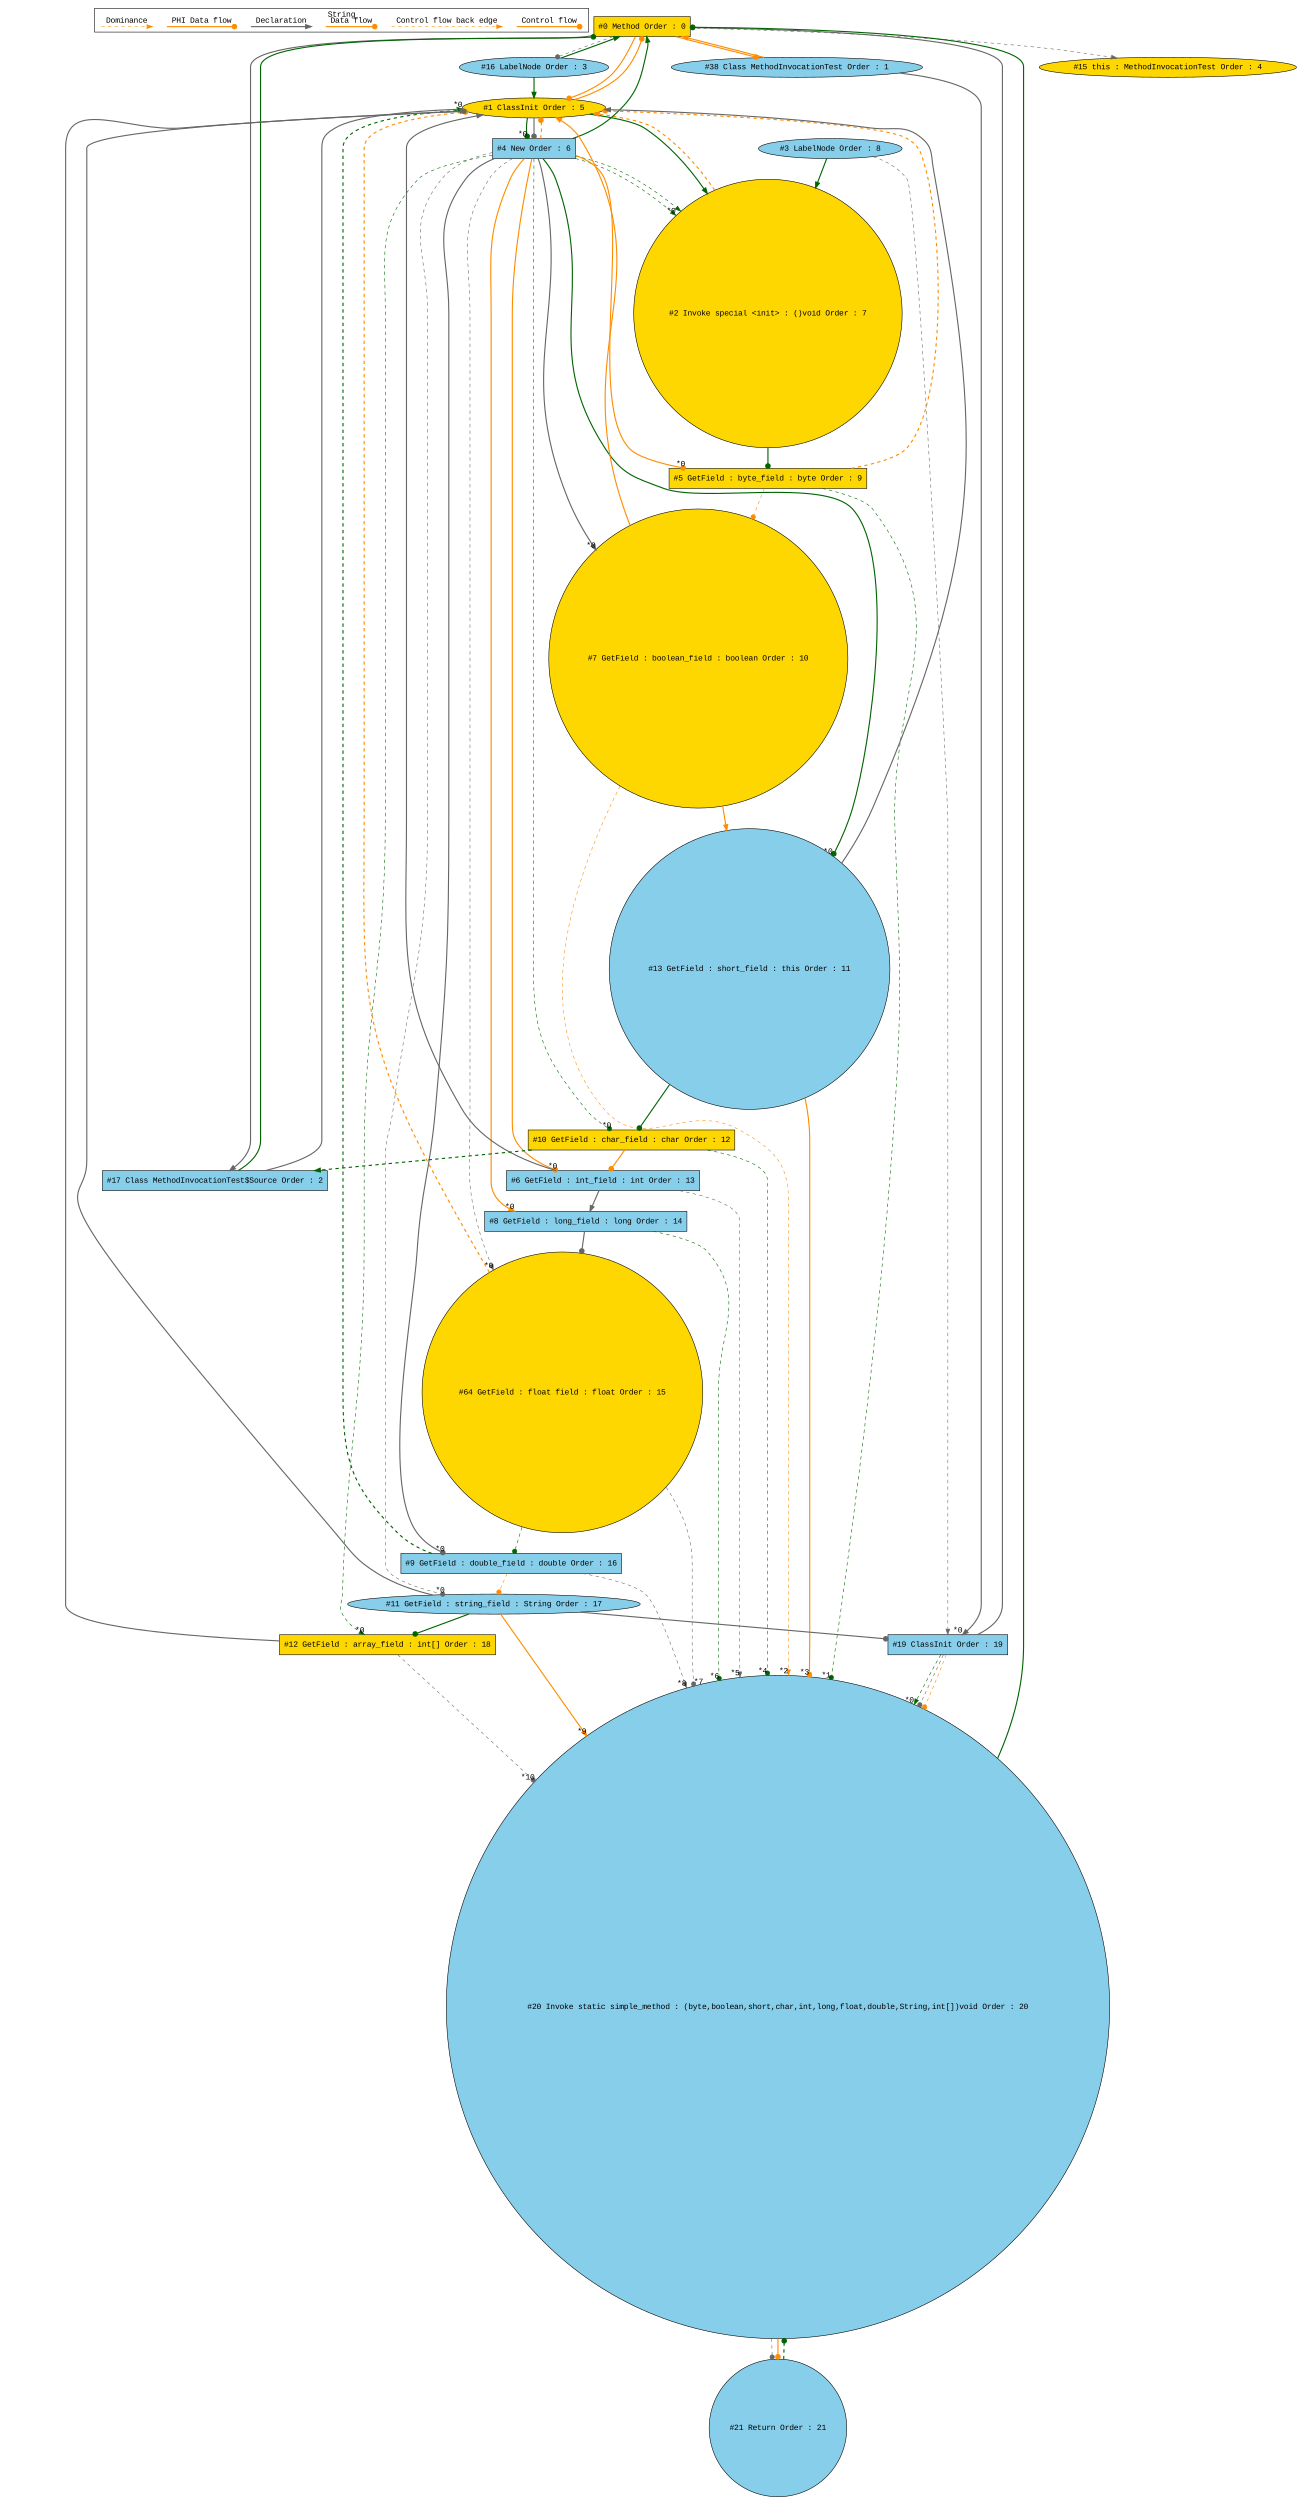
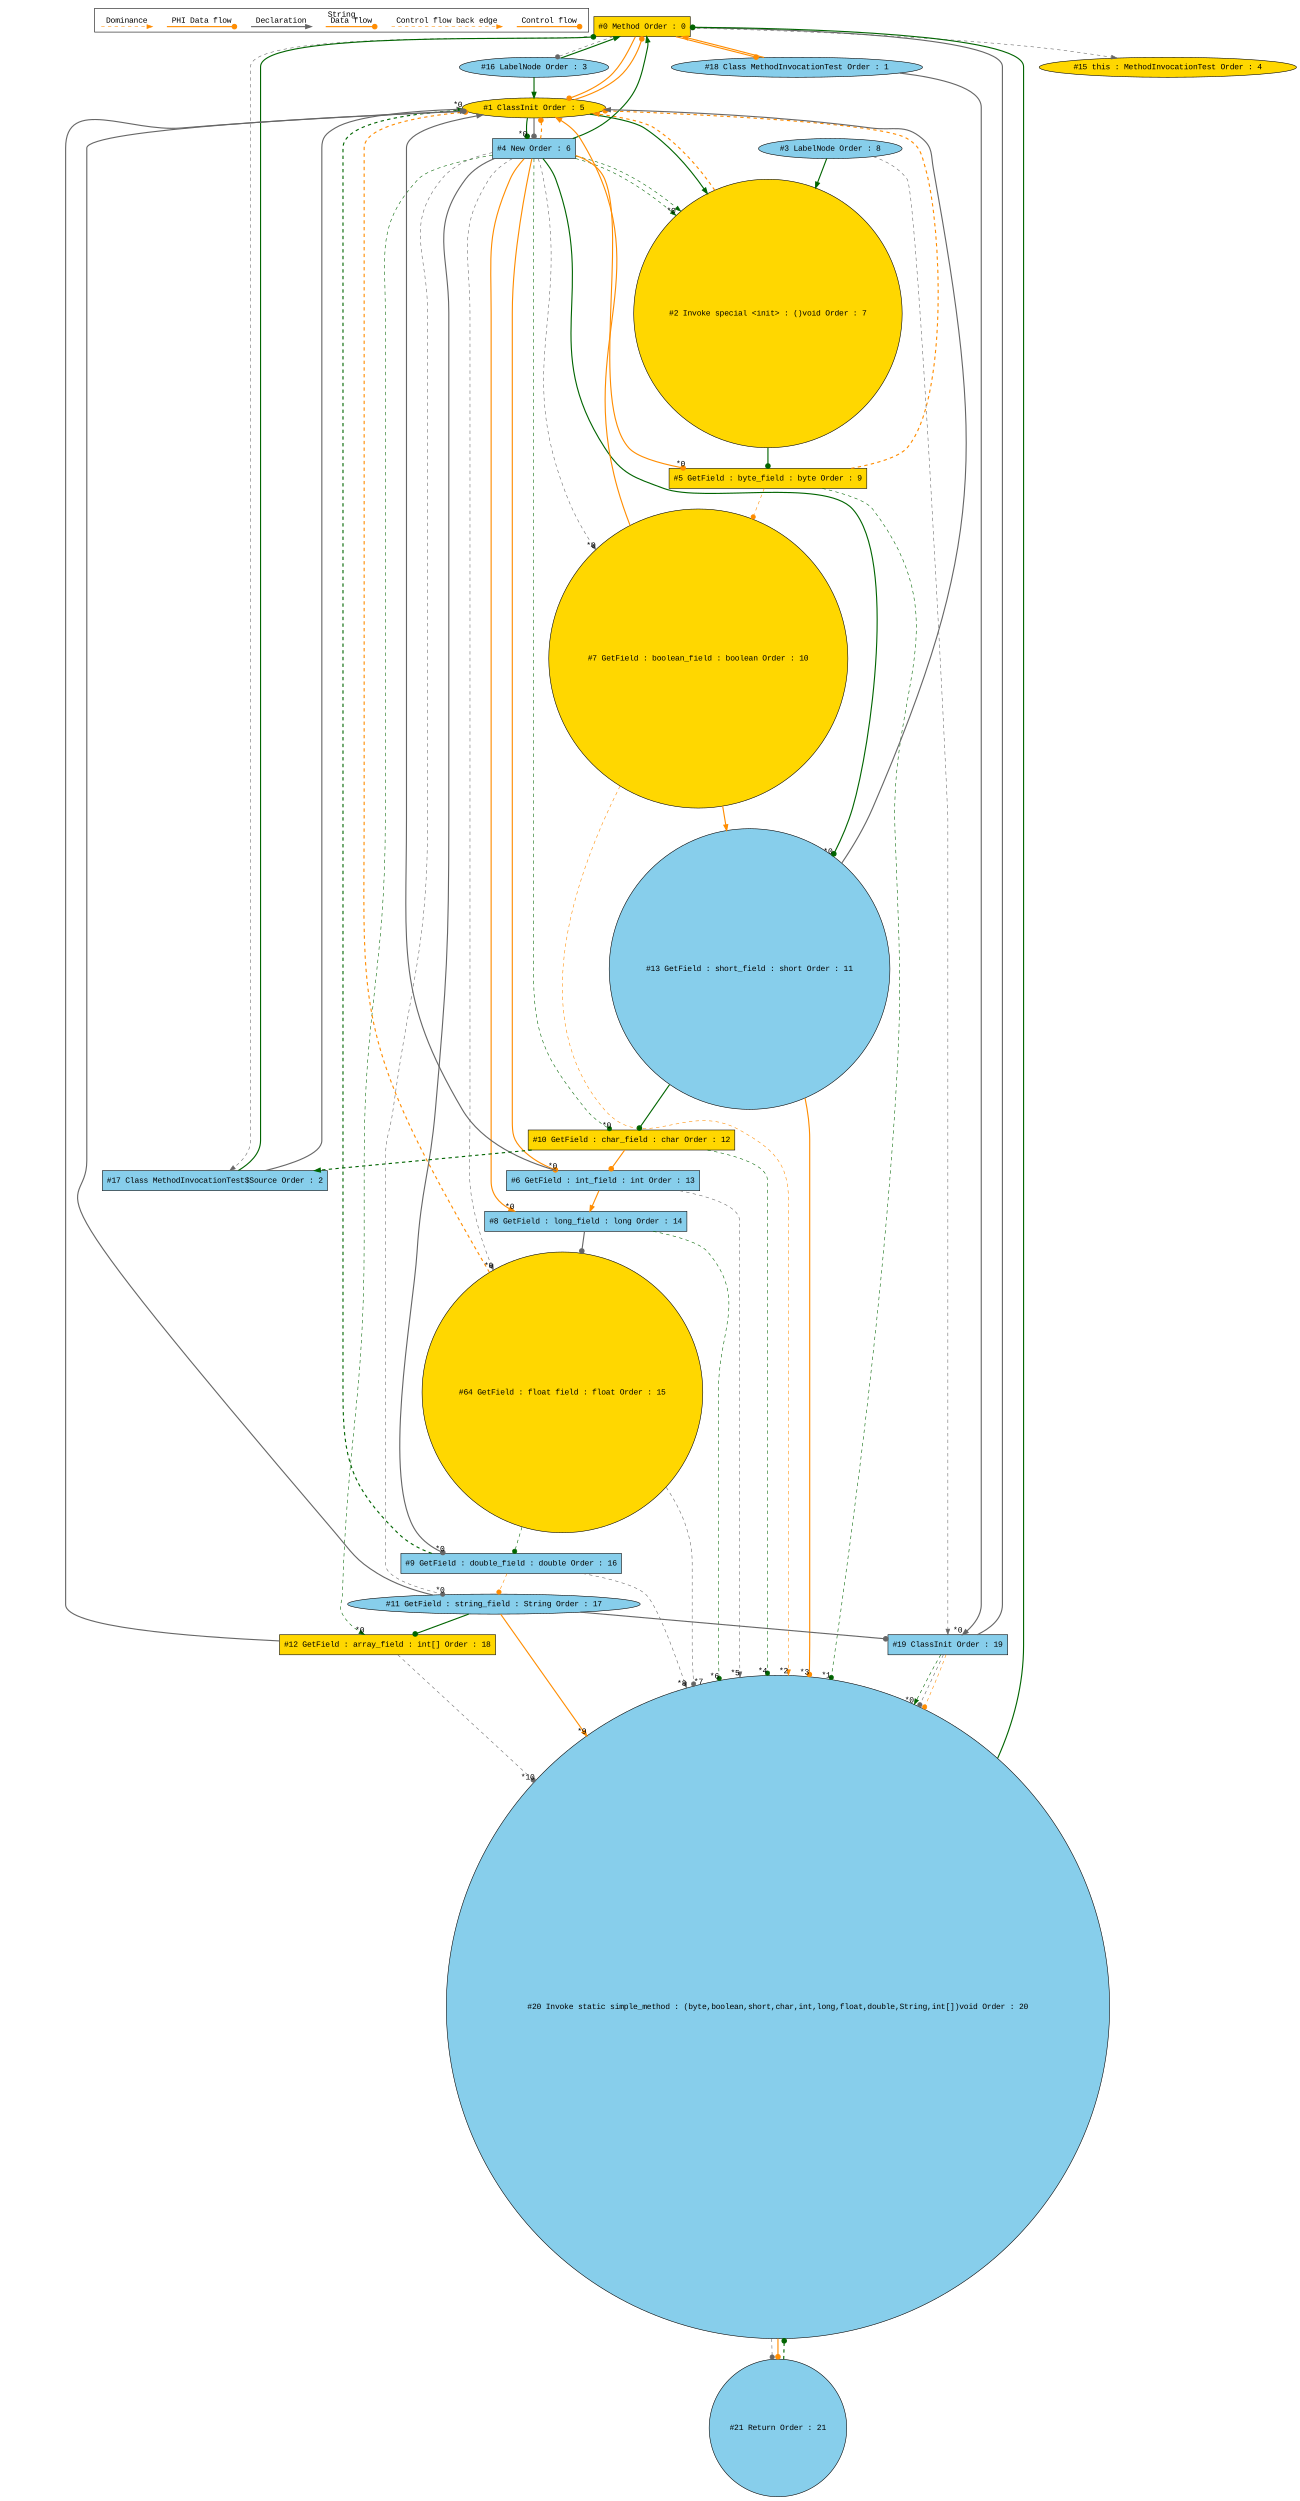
node "#38 Class MethodInvocationTest Order : 1": label "#38 Class MethodInvocationTest Order : 1" -> "#18 Class MethodInvocationTest Order : 1"
edge "#4 New Order : 6" -> "#7 GetField : boolean_field : boolean Order : 10": style bold -> dashed
edge "#0 Method Order : 0" -> "#17 Class MethodInvocationTest$Source Order : 2": style bold -> dashed
node "#13 GetField : short_field : this Order : 11": label "#13 GetField : short_field : this Order : 11" -> "#13 GetField : short_field : short Order : 11"
edge "#6 GetField : int_field : int Order : 13" -> "#8 GetField : long_field : long Order : 14": color gray40 -> darkorange
